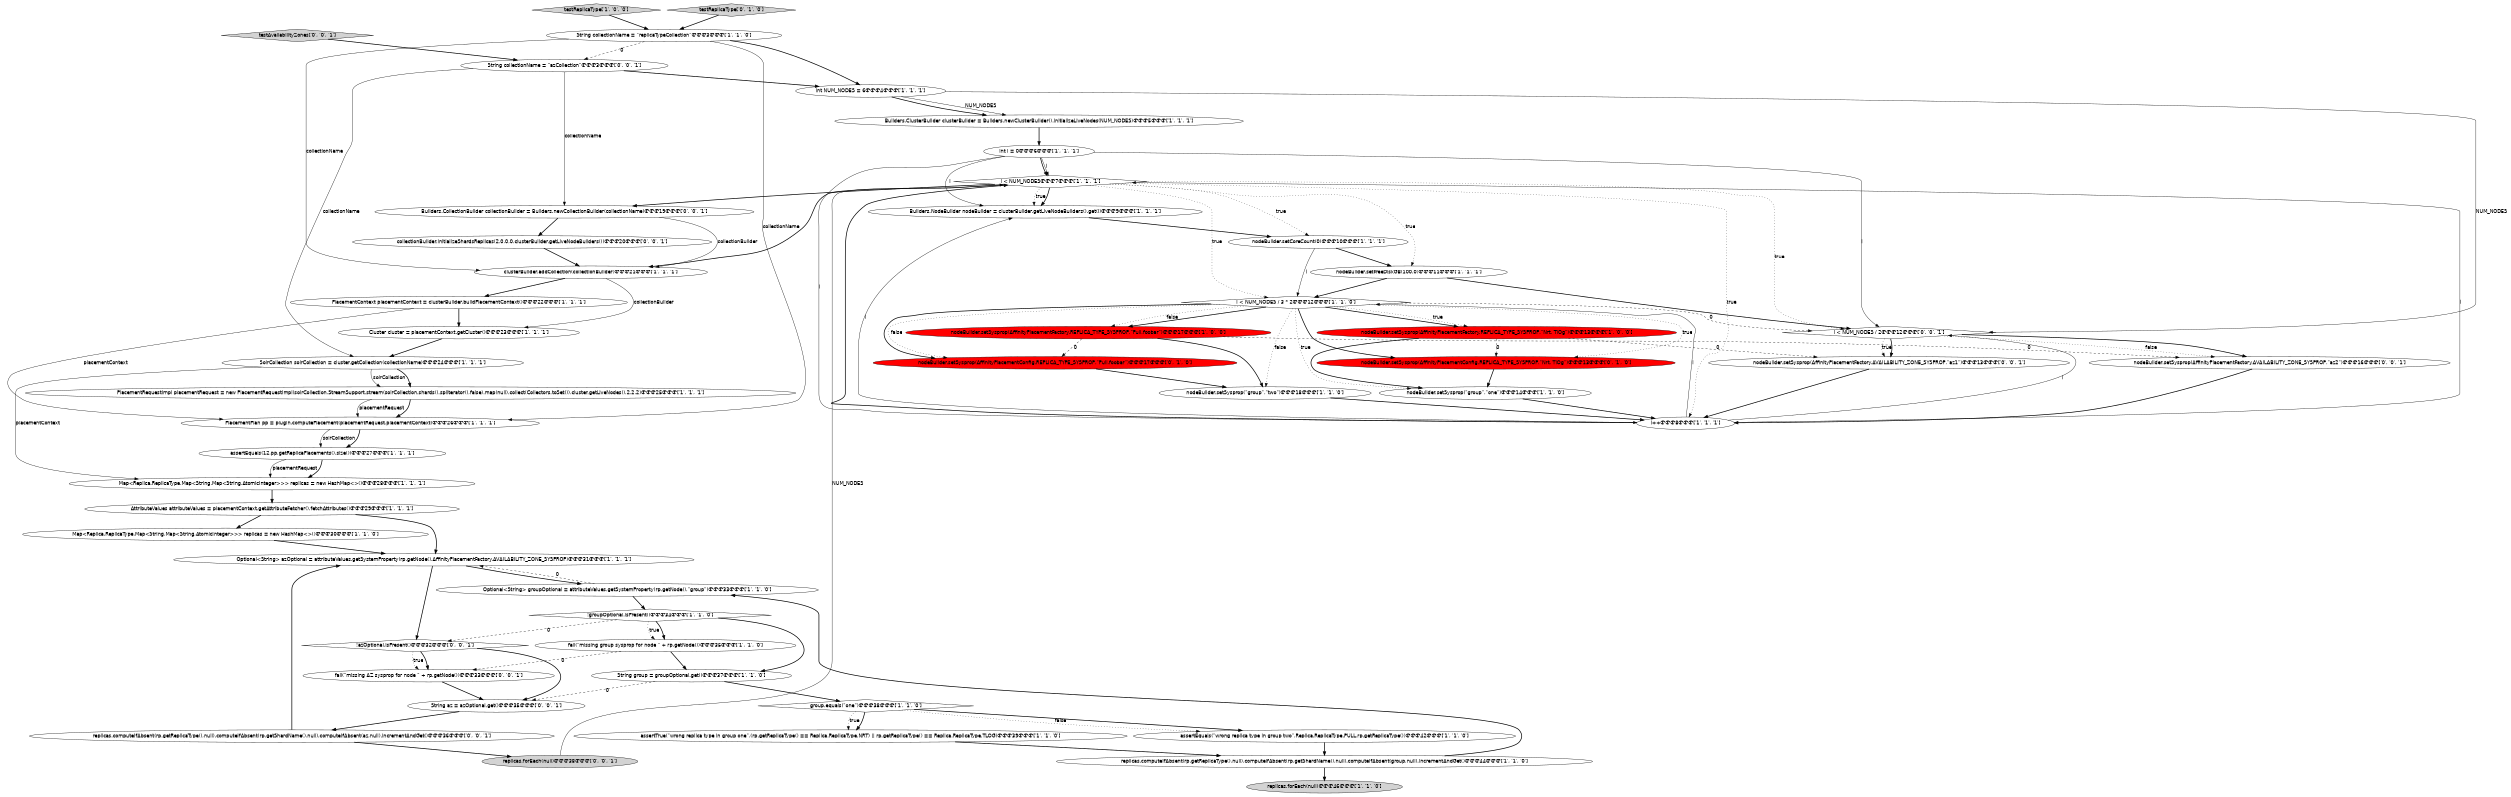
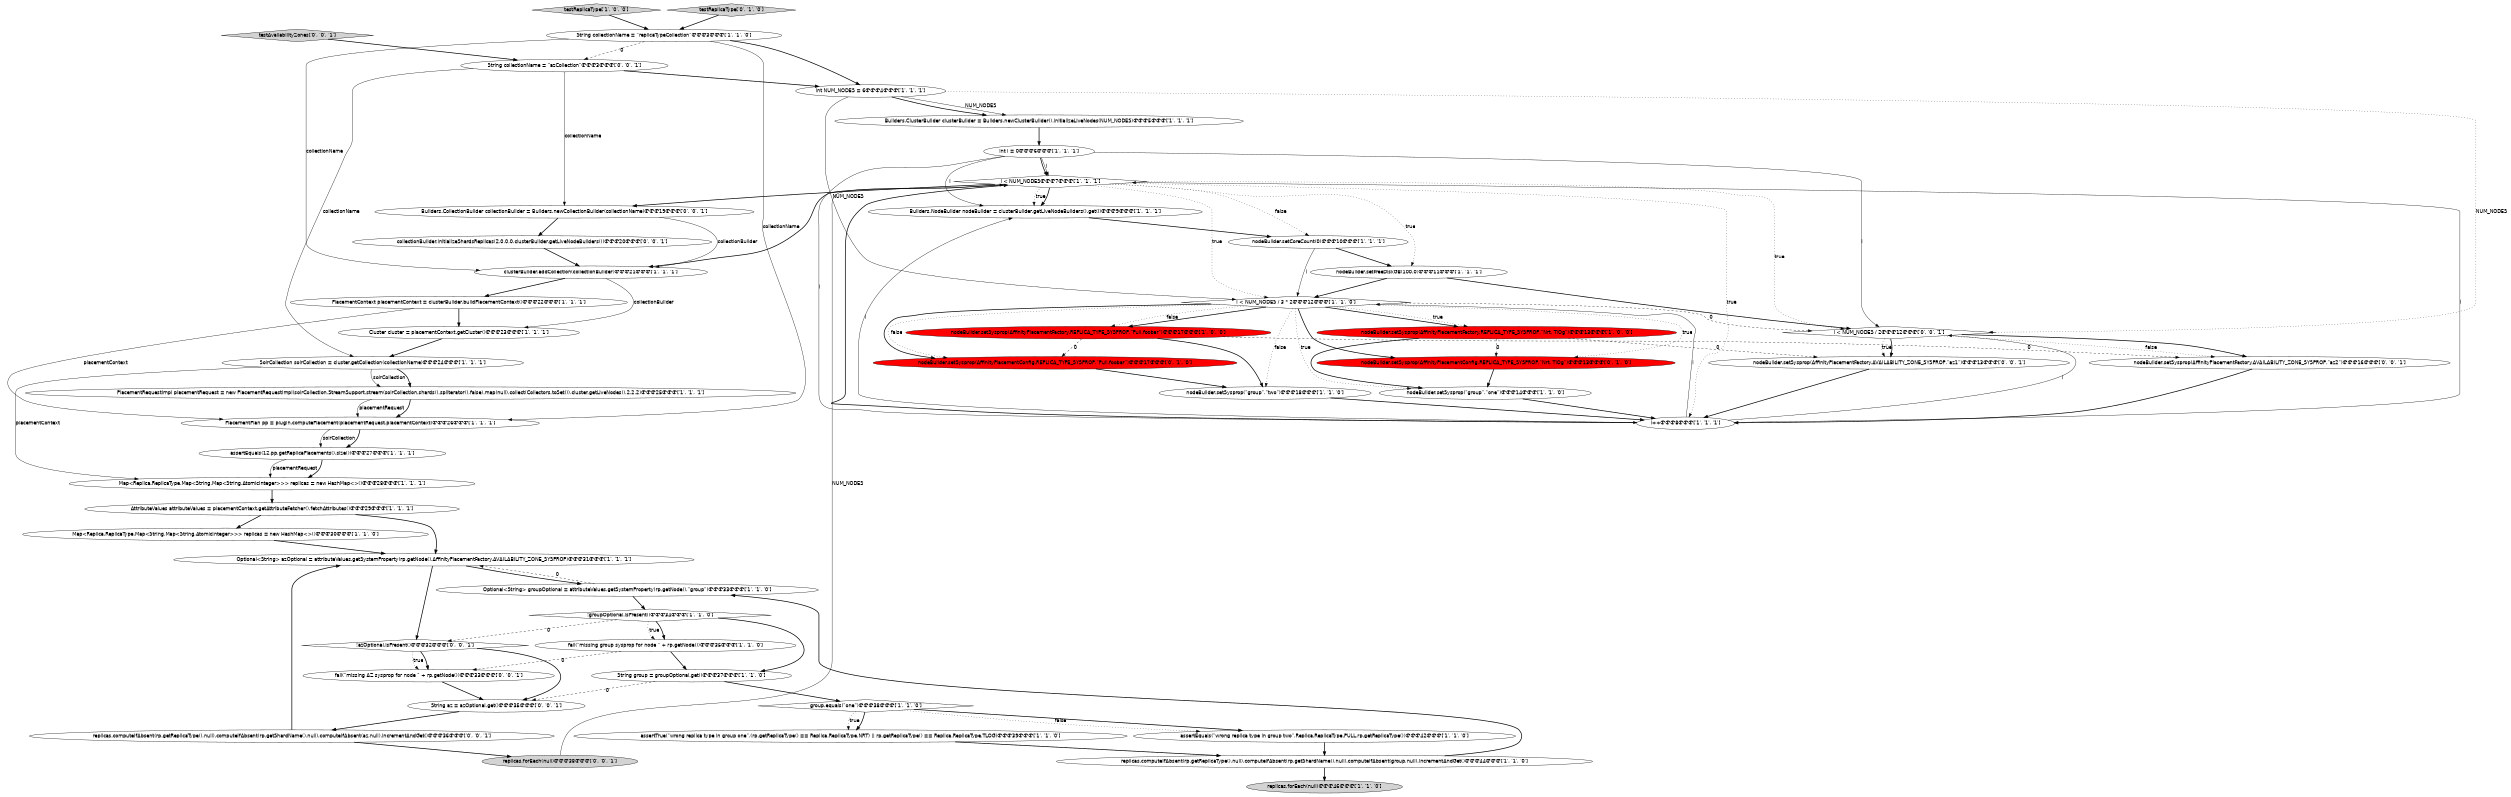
edge "int NUM_NODES = 6@@@4@@@['1', '1', '1']" -> "i < NUM_NODES / 2@@@12@@@['0', '0', '1']": style solid -> dotted
edge "i < NUM_NODES@@@7@@@['1', '1', '1']" -> "nodeBuilder.setCoreCount(0)@@@10@@@['1', '1', '1']": label "true" -> "false"
edge "int NUM_NODES = 6@@@4@@@['1', '1', '1']" -> "i < NUM_NODES / 3 * 2@@@12@@@['1', '1', '0']": added, label "NUM_NODES"
